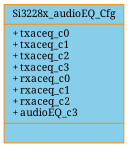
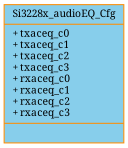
node "Si3228x_audioEQ_Cfg": text "+ audioEQ_c3" -> "+ rxaceq_c3"
